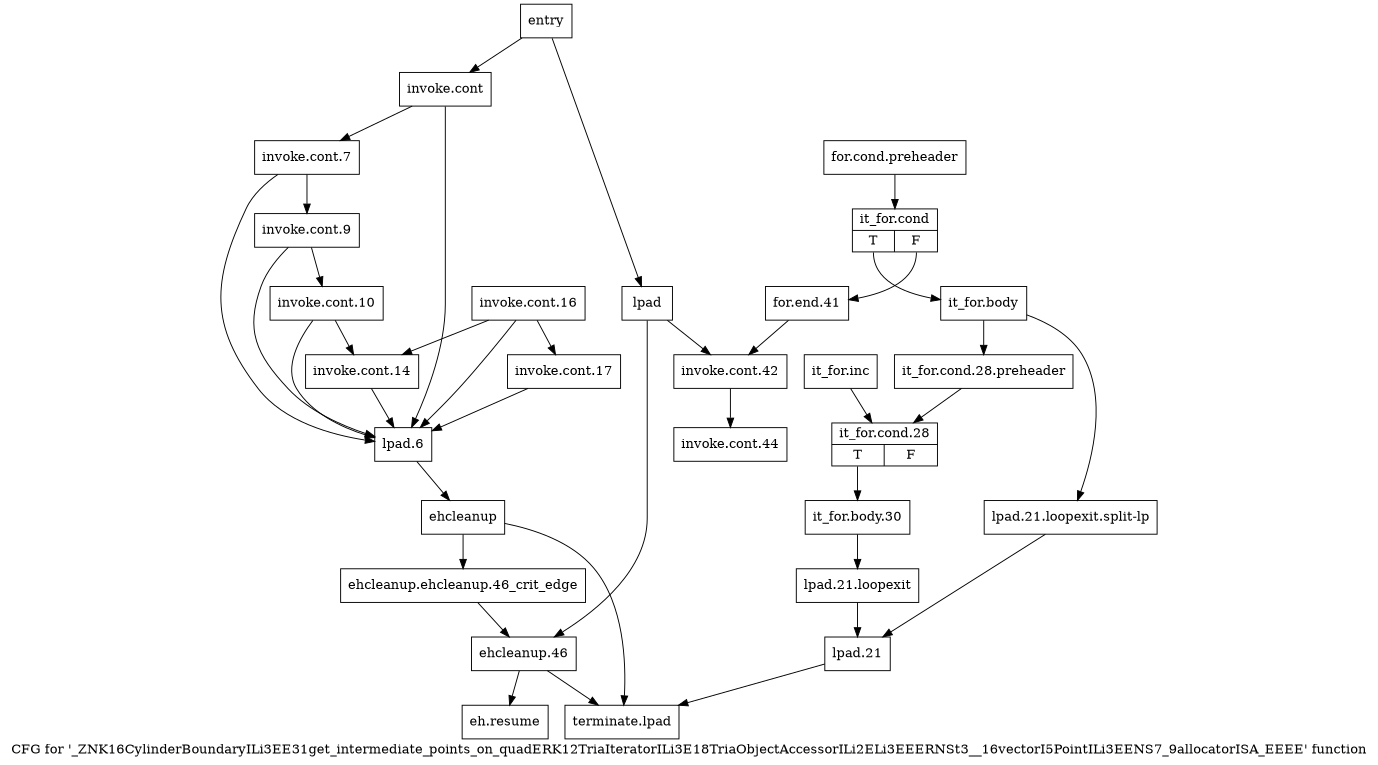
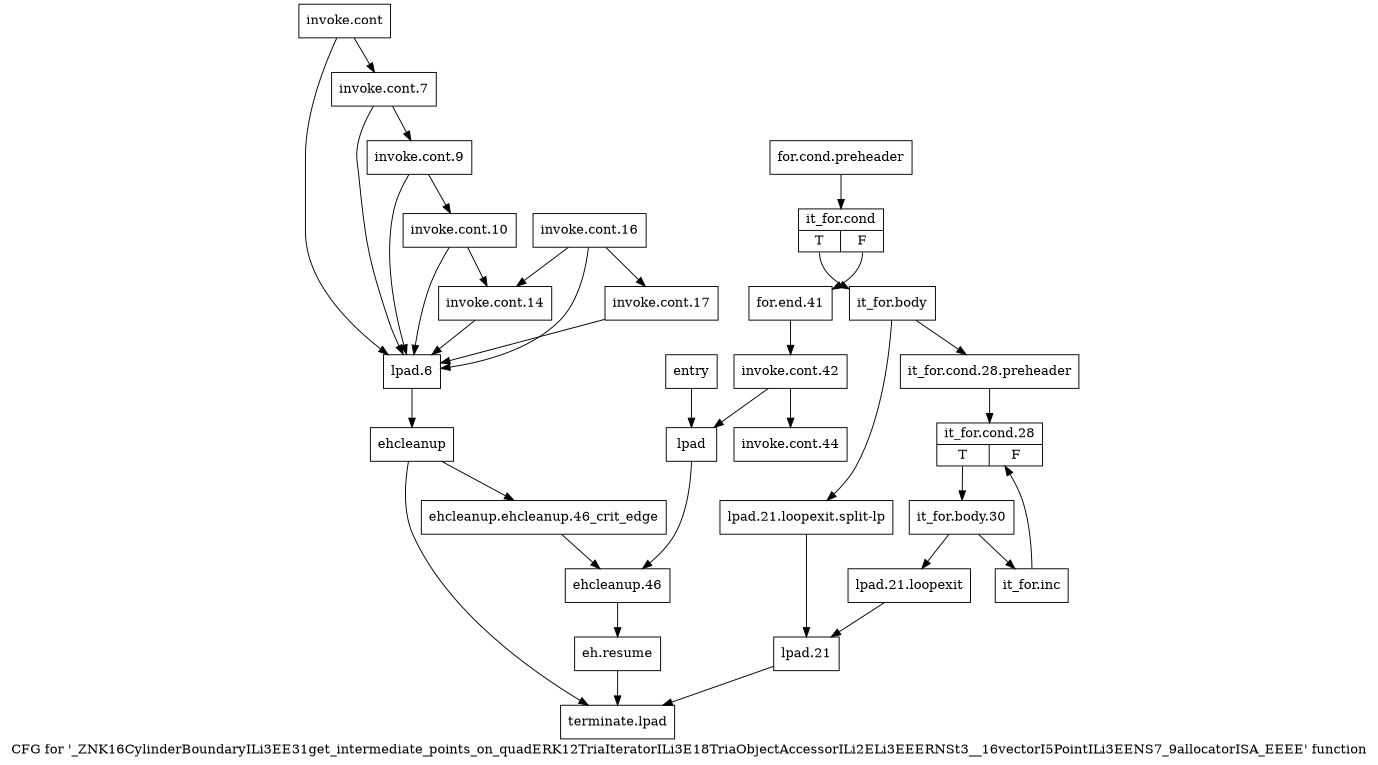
edge "entry" -> "invoke.cont": removed
edge "lpad" -> "invoke.cont.42": reversed
edge "it_for.body.30" -> "it_for.inc": added
edge "ehcleanup.46" -> "terminate.lpad": now "eh.resume" -> "terminate.lpad"
